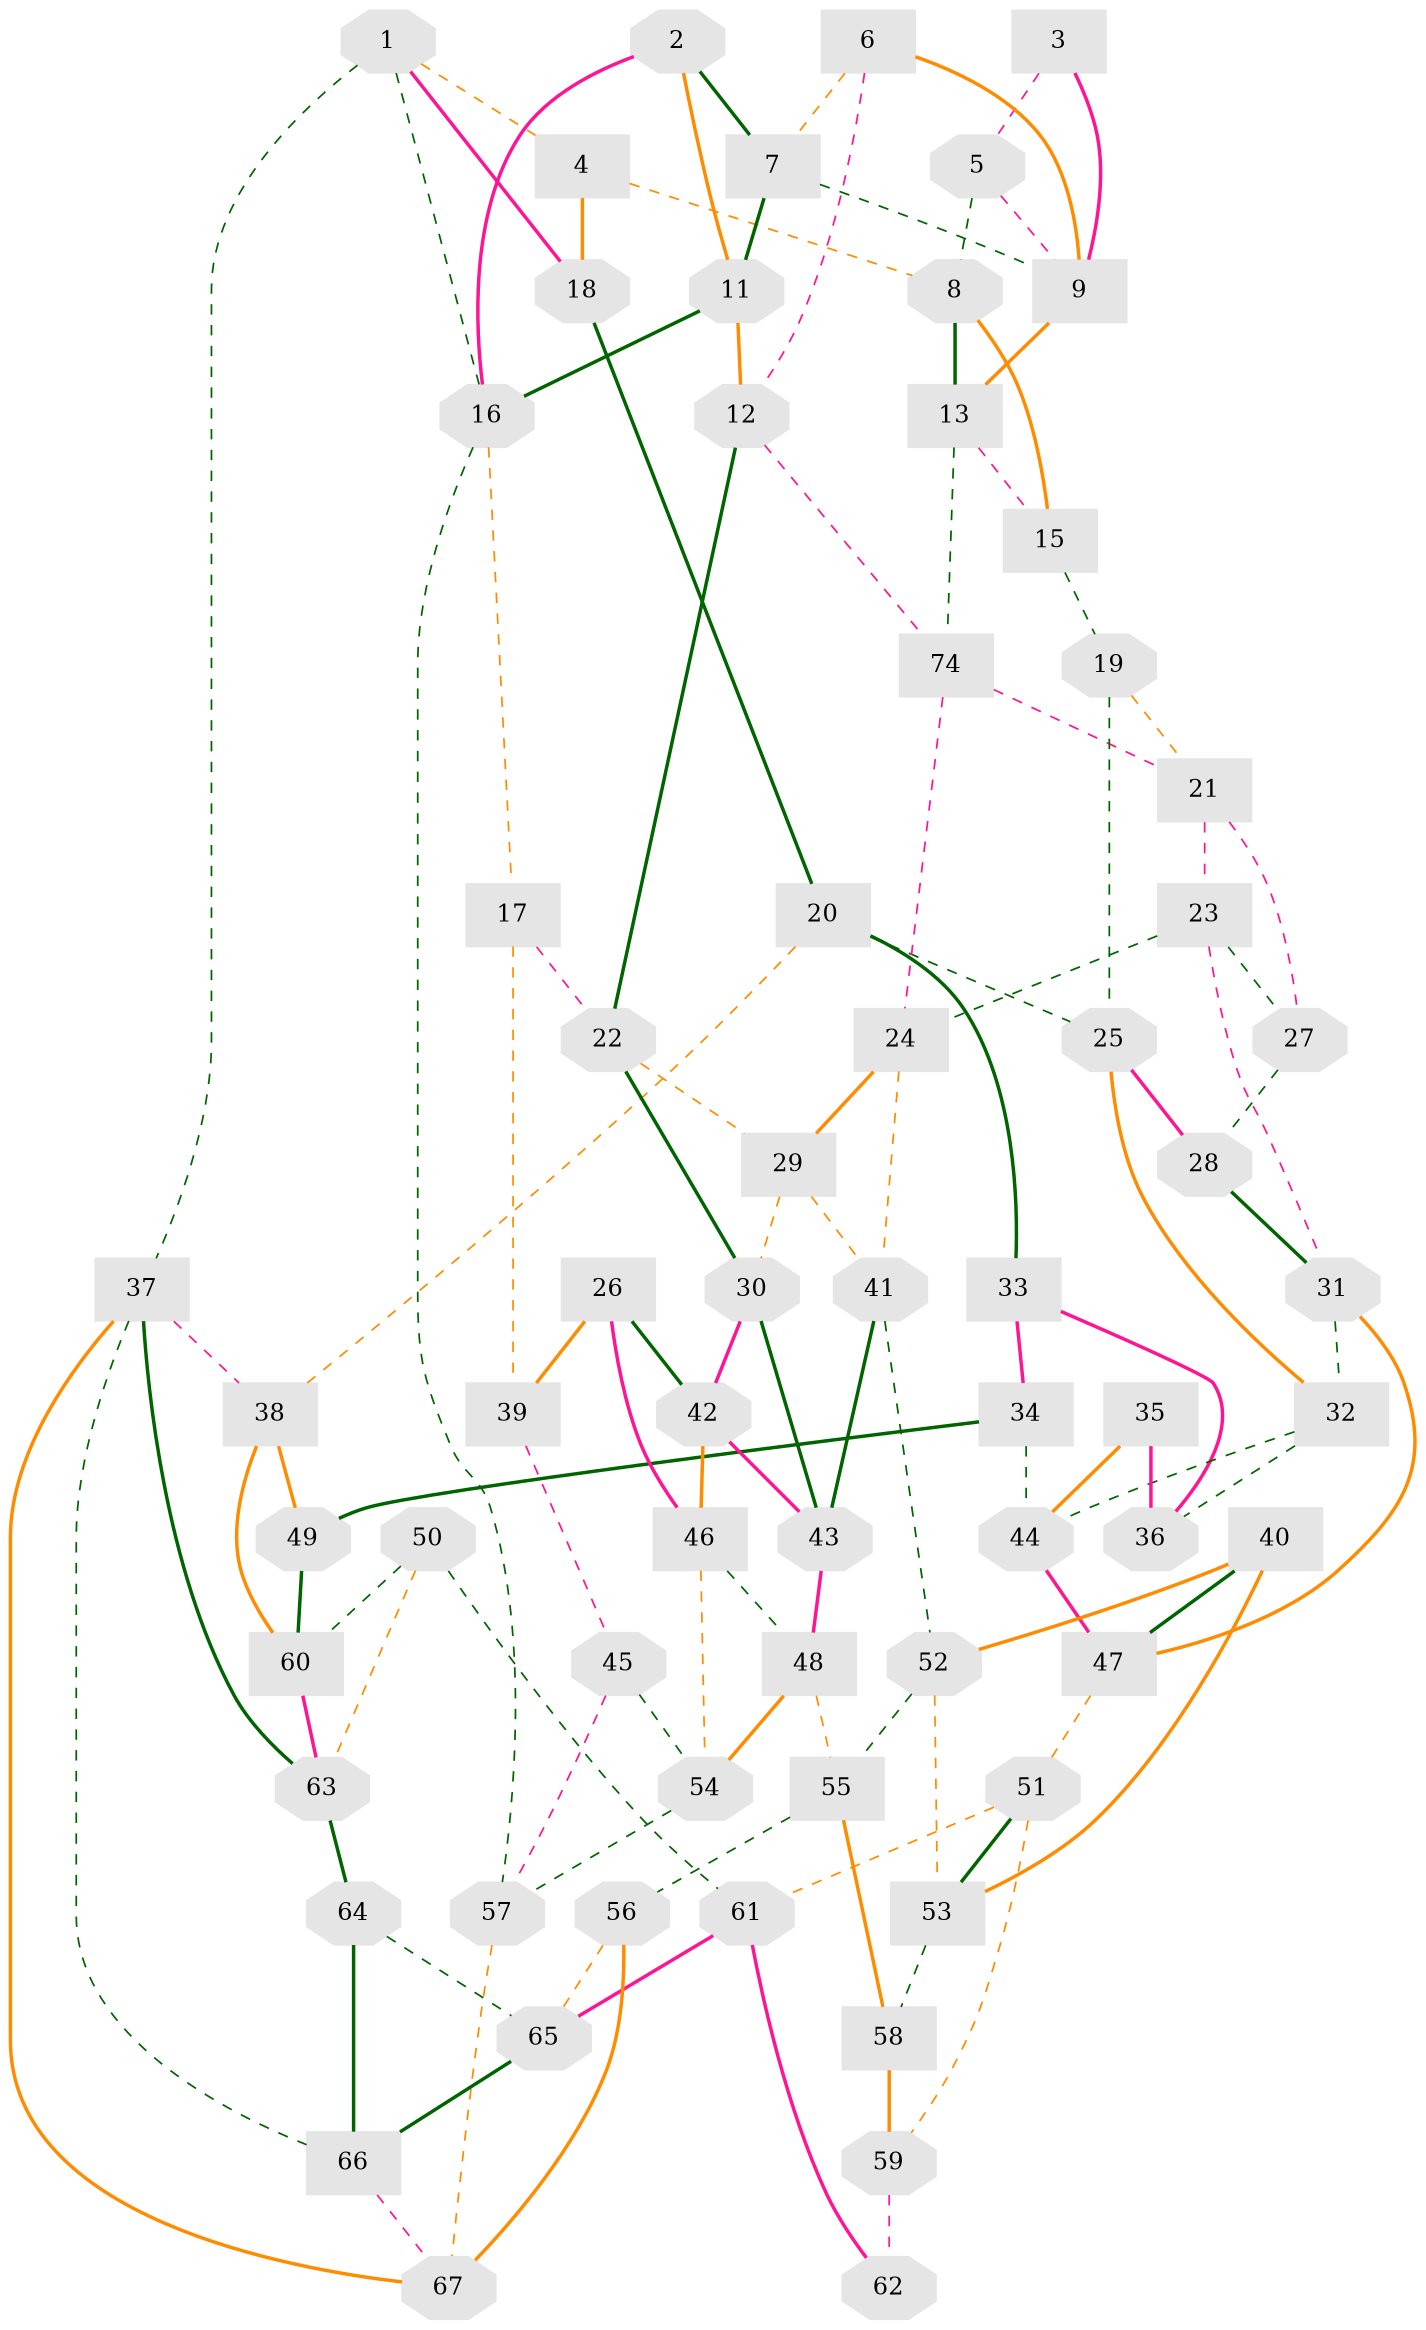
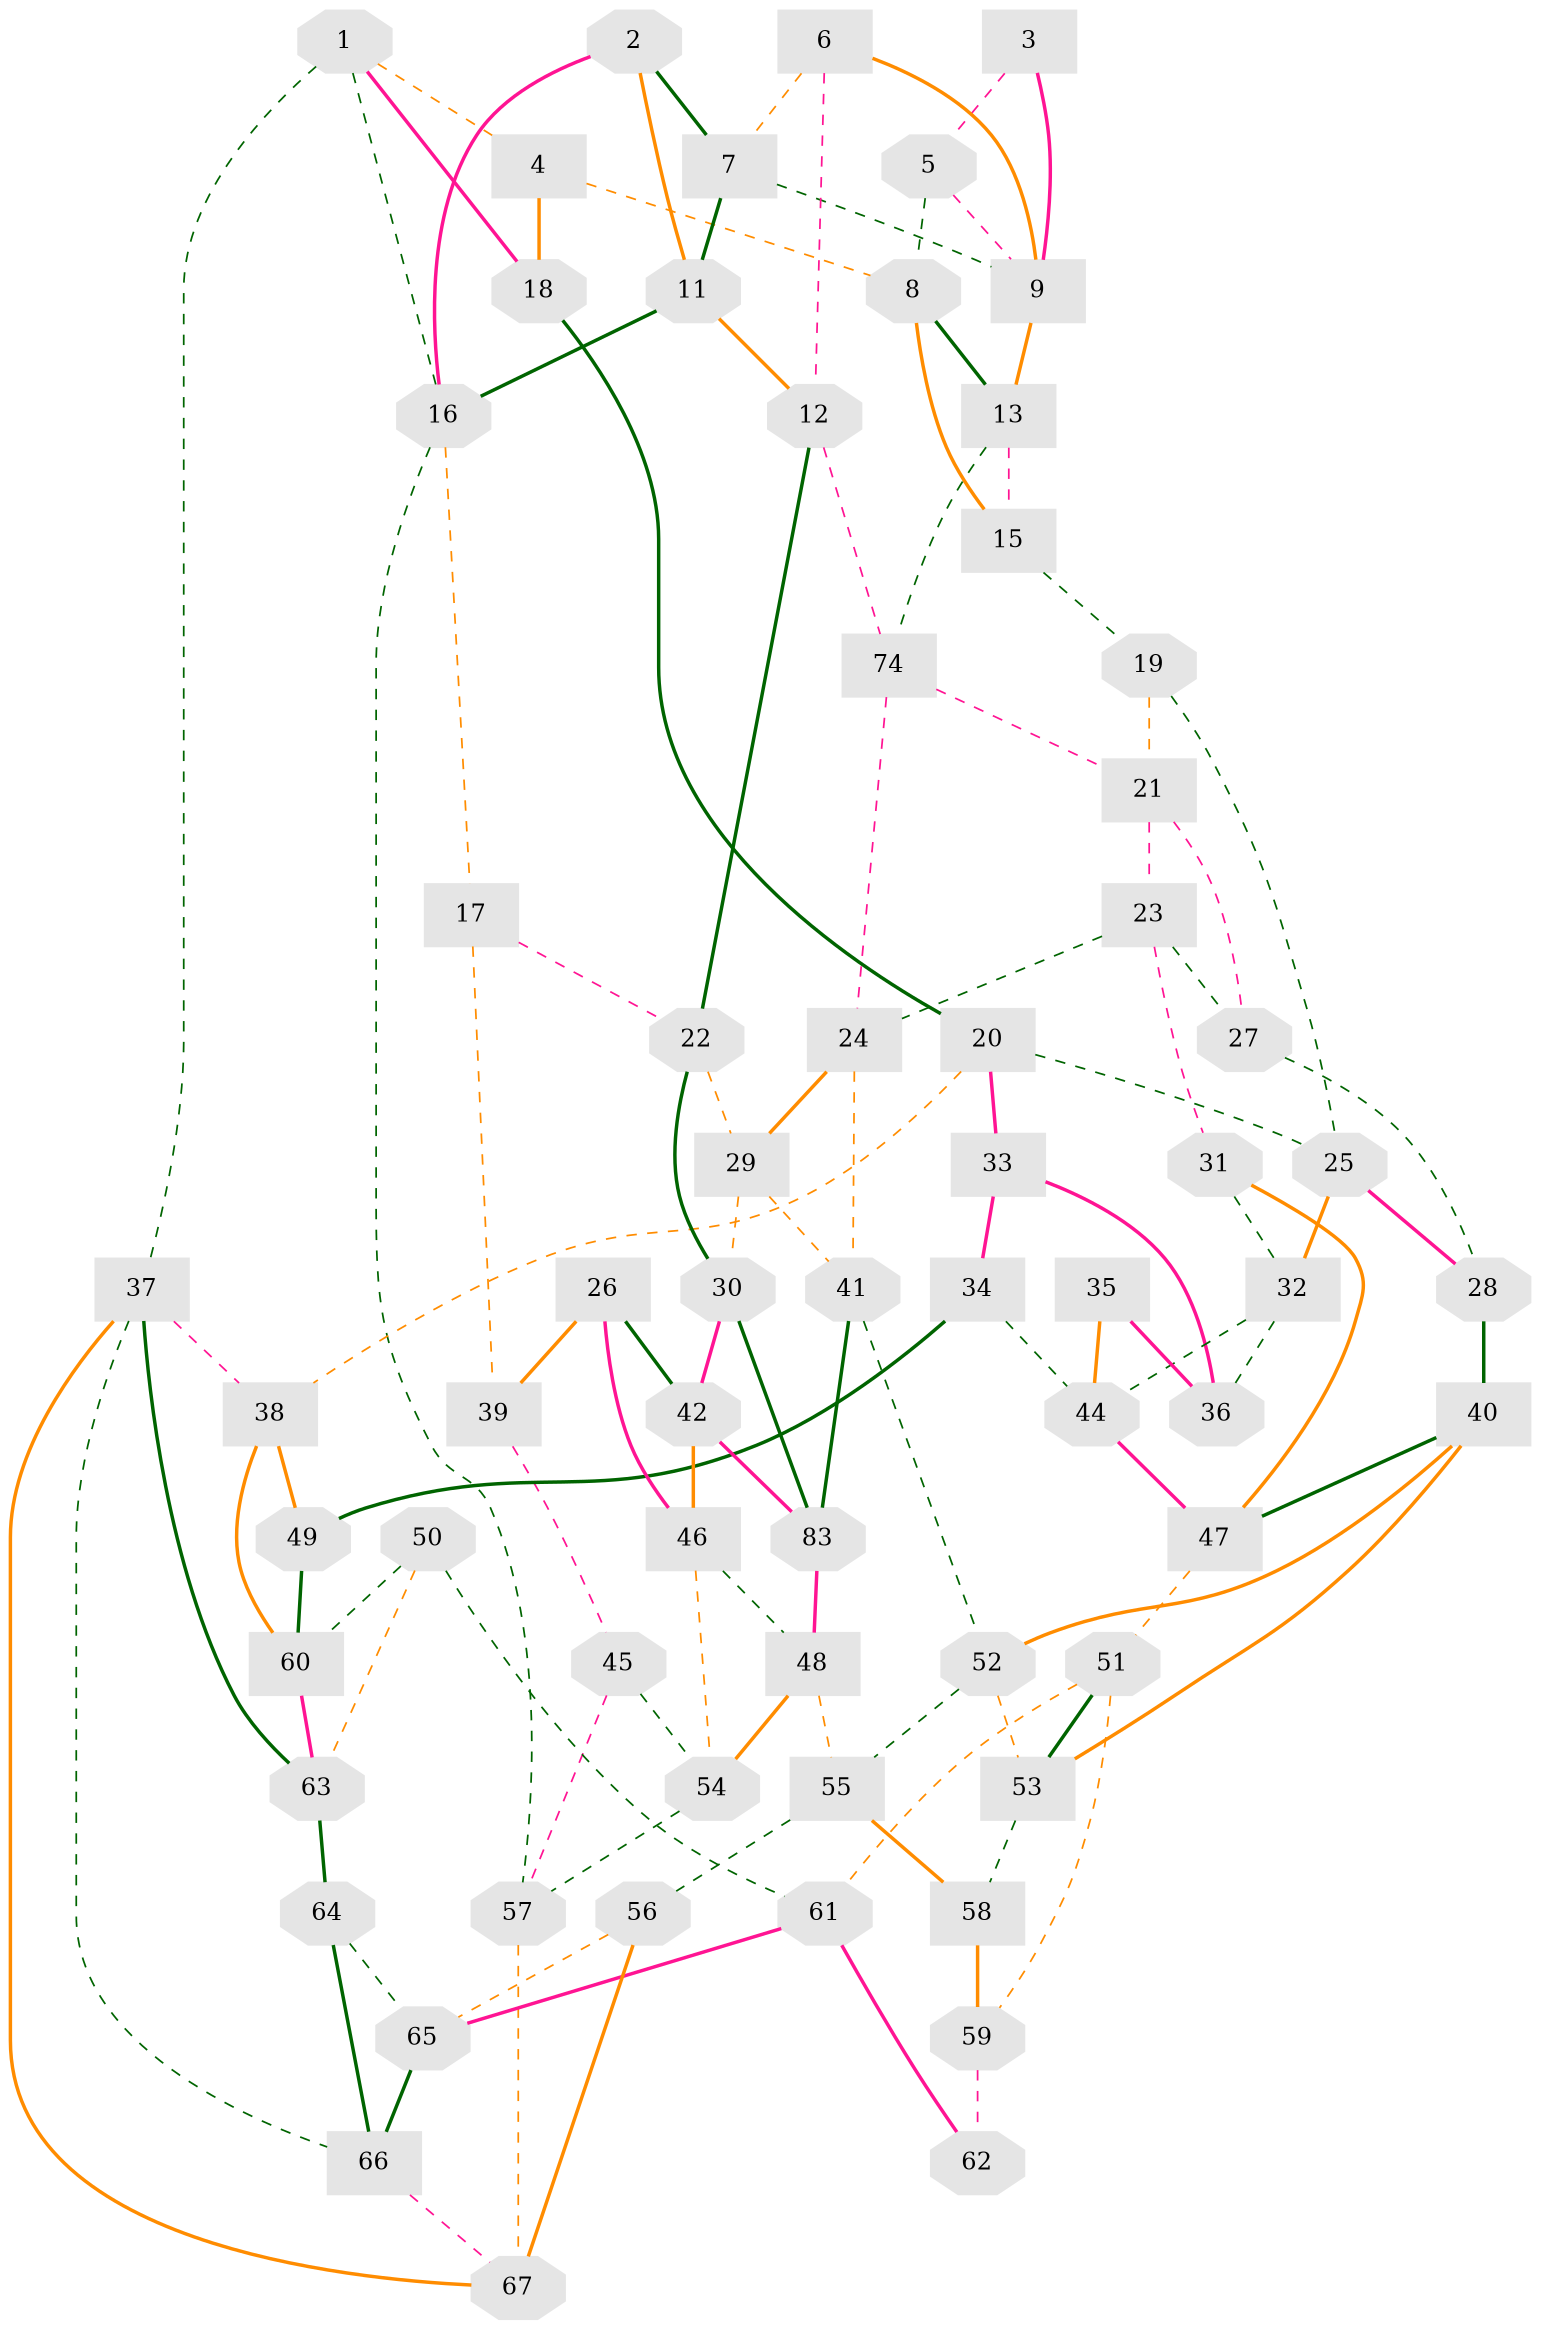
edge "20" -- "33": color darkgreen -> deeppink
edge "28" -- "31": now "28" -- "40"
node "43": label "43" -> "83"
